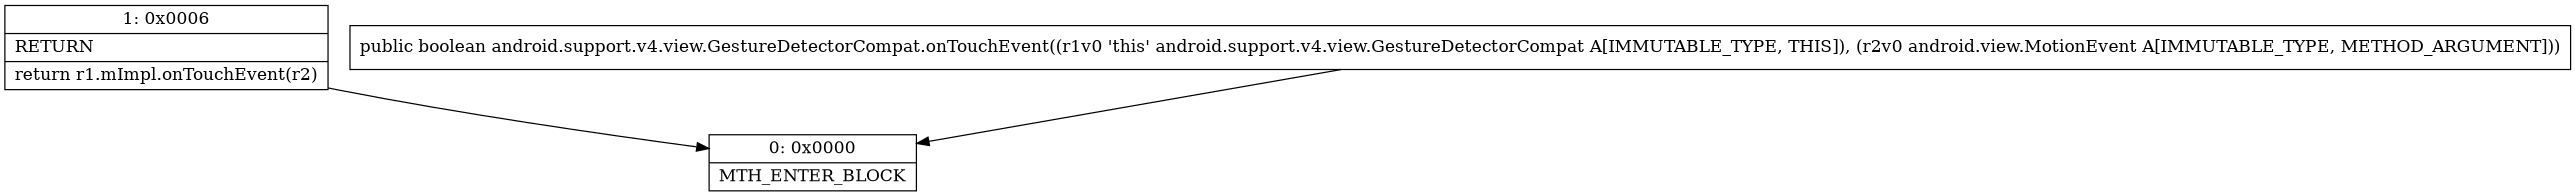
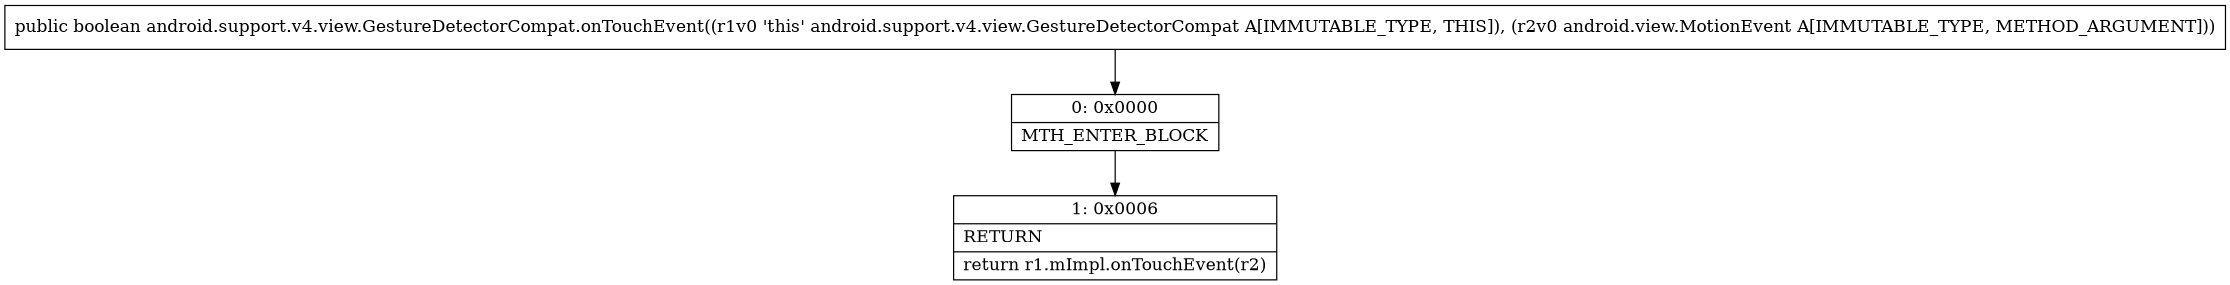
edge "1: 0x0006" -> "0: 0x0000": reversed
